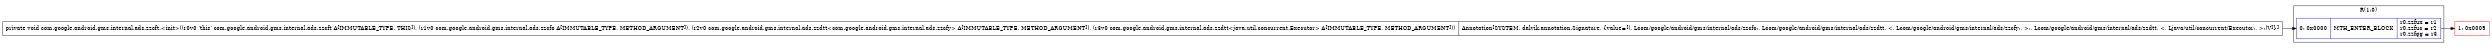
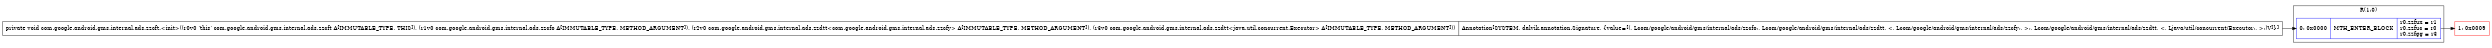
node "0: 0x0000": text "r0.zzfuc = r2" -> "r0.zzfuc = r0"
